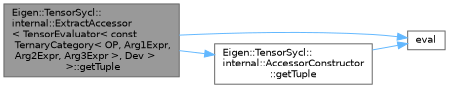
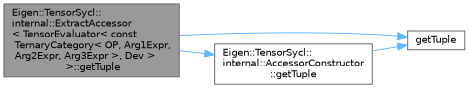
node "eval": label "eval" -> "getTuple"
